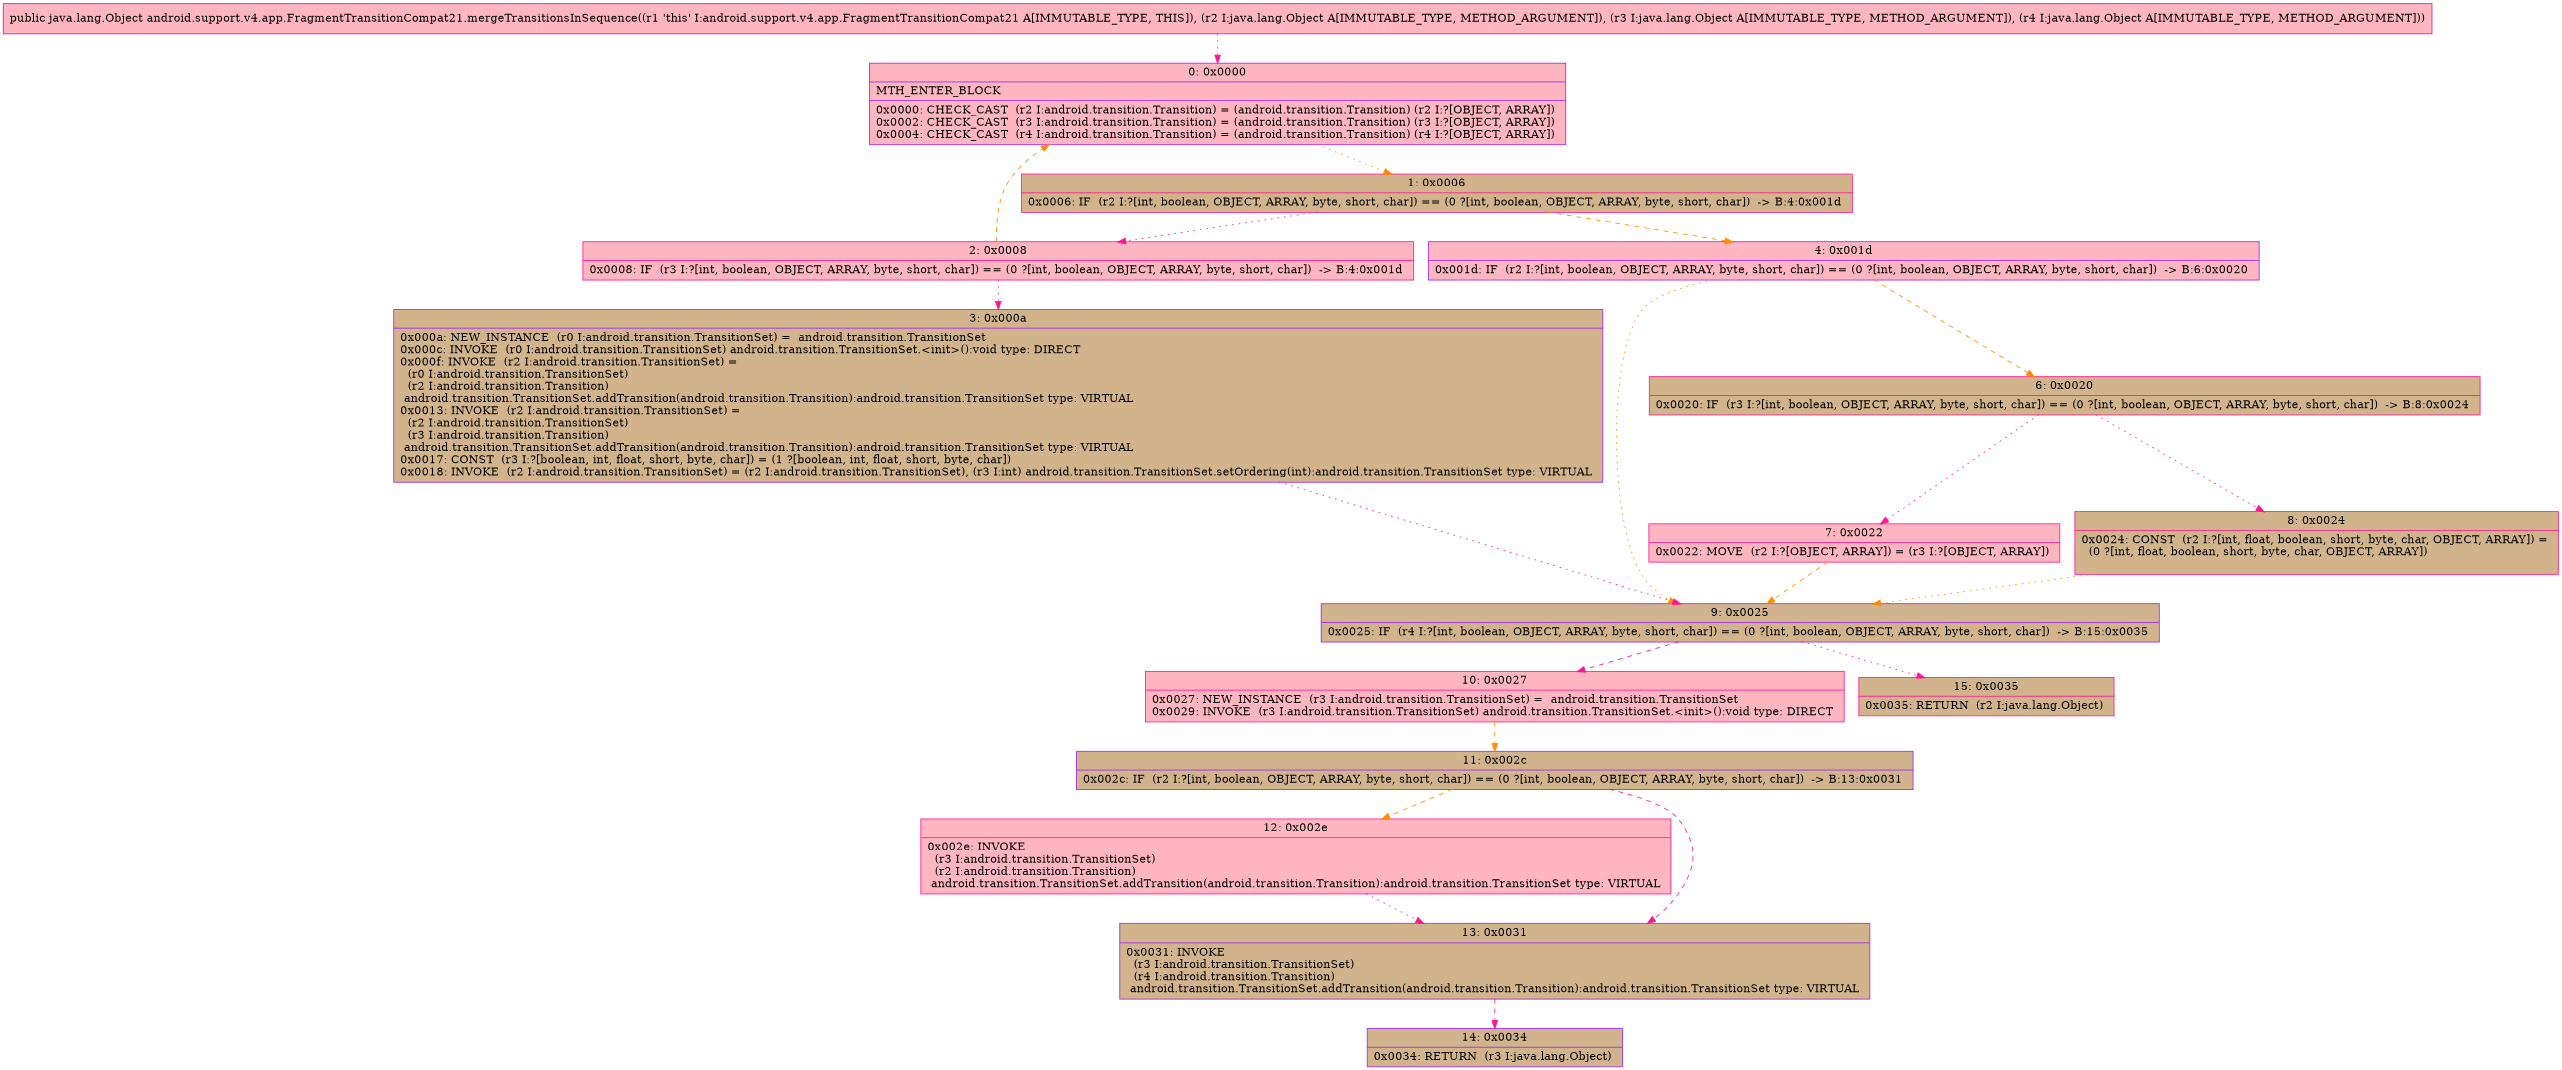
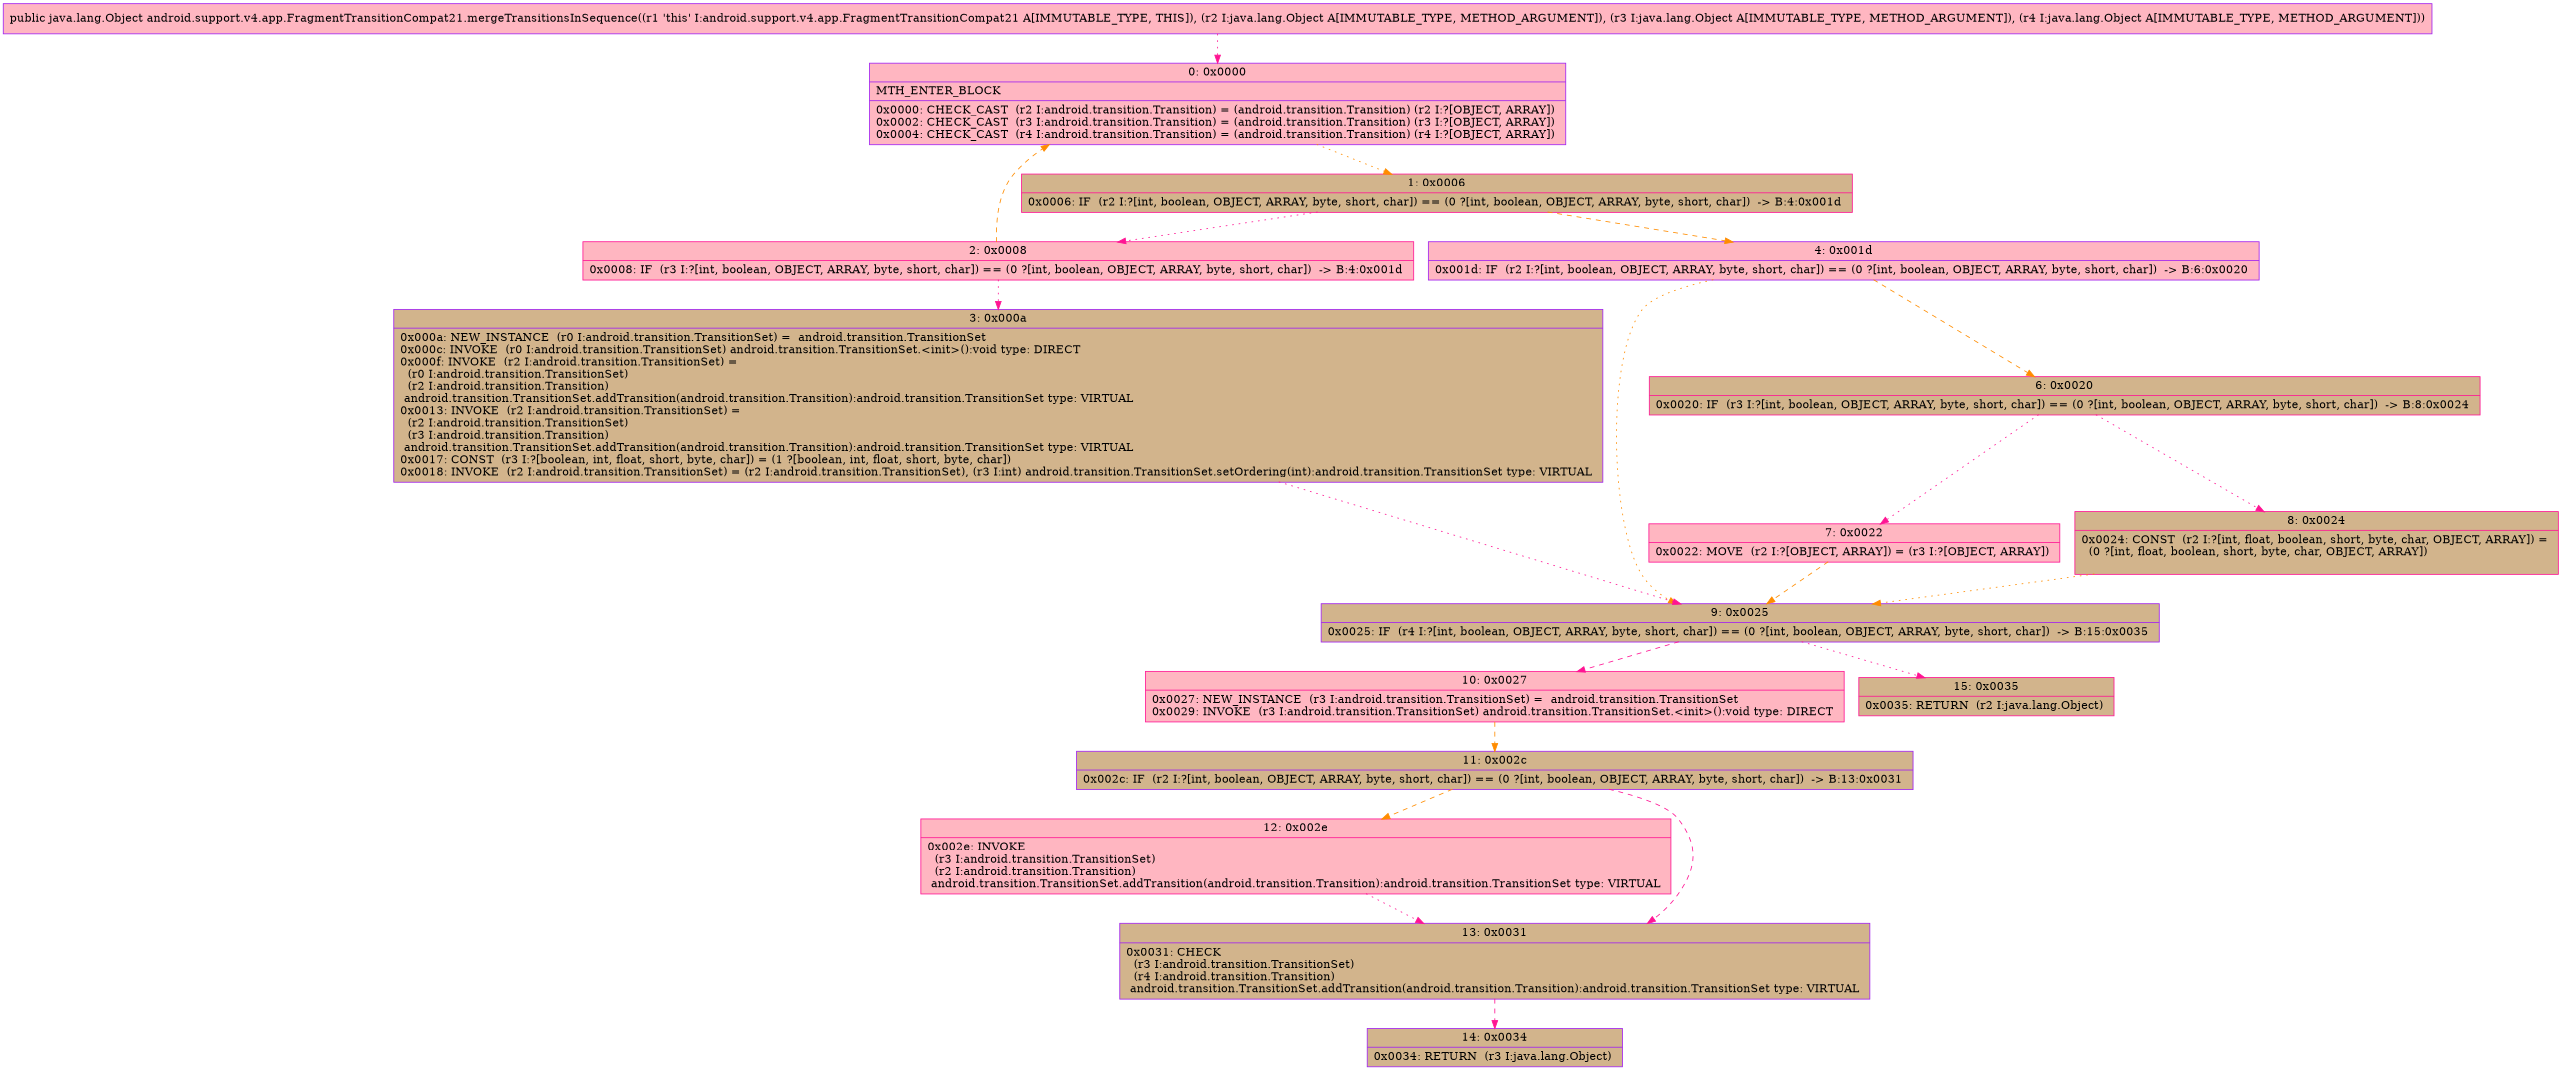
node "13: 0x0031": text "0x0031: INVOKE" -> "0x0031: CHECK"
